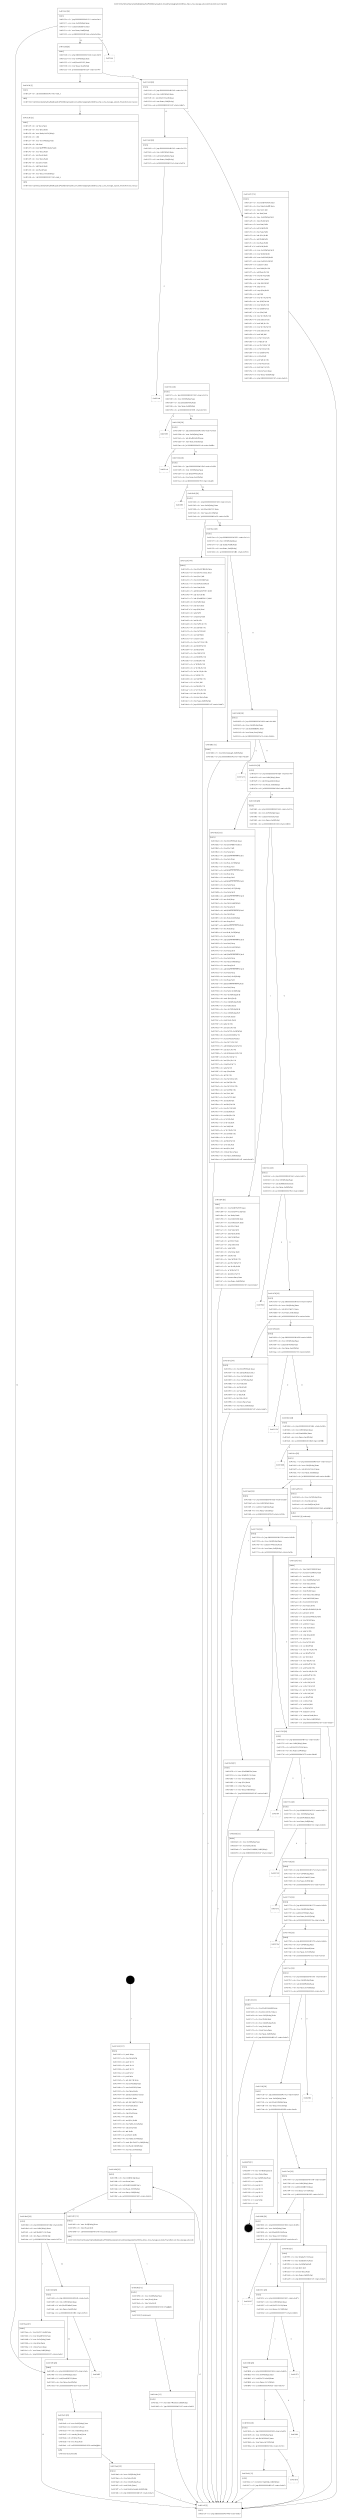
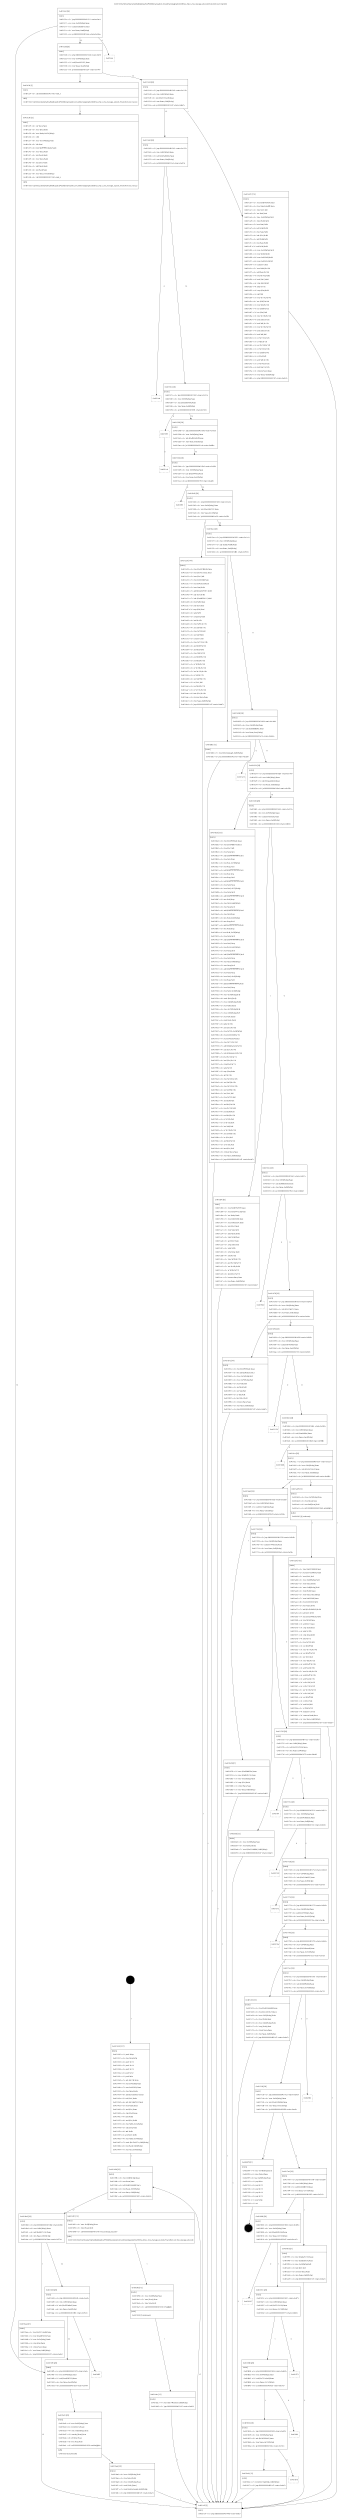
edge "0x401560 [28]" -> "0x40157c [28]": added, label "13"
edge "0x401598 [28]" -> "0x4021cb": now "0x401b93" -> "0x4021cb"
edge "0x4017c8 [28]" -> "0x401800 [28]": now "0x4017c8 [28]" -> "0x4020f9 [21]"
